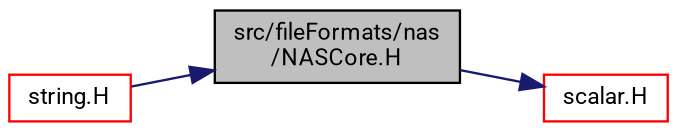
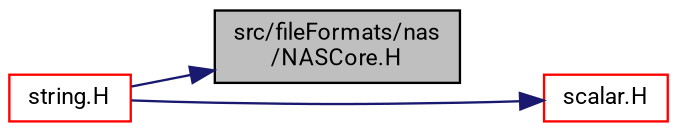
edge "src/fileFormats/nas /NASCore.H" -> "scalar.H": now "string.H" -> "scalar.H"
